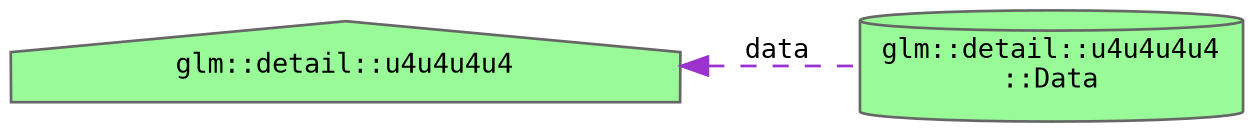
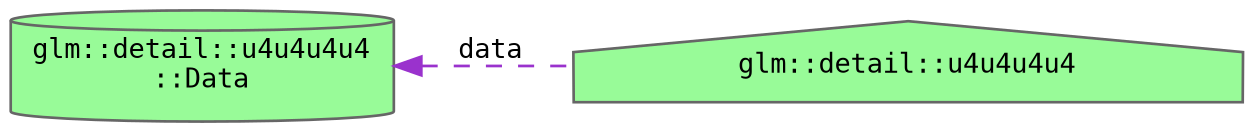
edge "glm::detail::u4u4u4u4 ::Data" -> "glm::detail::u4u4u4u4": reversed
